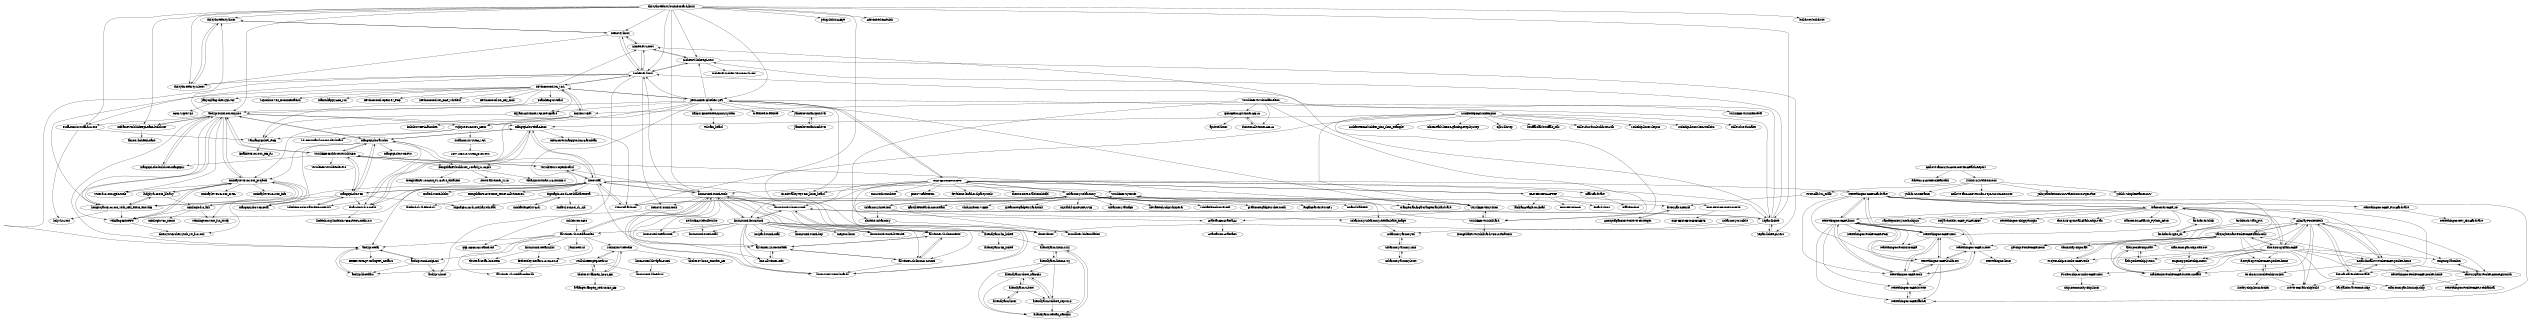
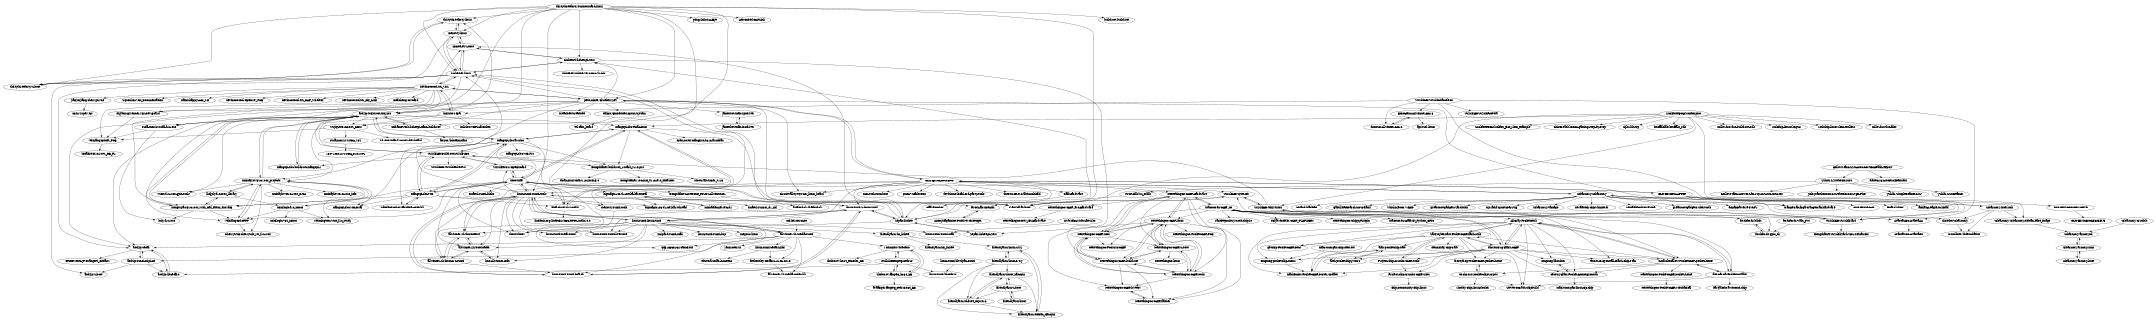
node "minilogic/f1c_ask": label "minilogic/f1c_ask" -> "minilogic/f1c_nonos"
node "allwinner-zh/media-codec": label "allwinner-zh/media-codec" -> "allwinner-zh/media-sunxi"
edge "Thore-Krug/Flash-CHIP" -> "macromorgan/linux-cip-chip": now "Thore-Krug/Flash-CHIP" -> "Thore-Krug/Install-Flash-Chip-Mac"
